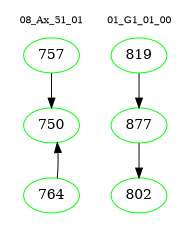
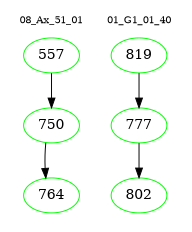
cluster "01_G1_01_00": label "01_G1_01_00" -> "01_G1_01_40"
node "757": label "757" -> "557"
node "877": label "877" -> "777"
edge "764" -> "750": reversed
